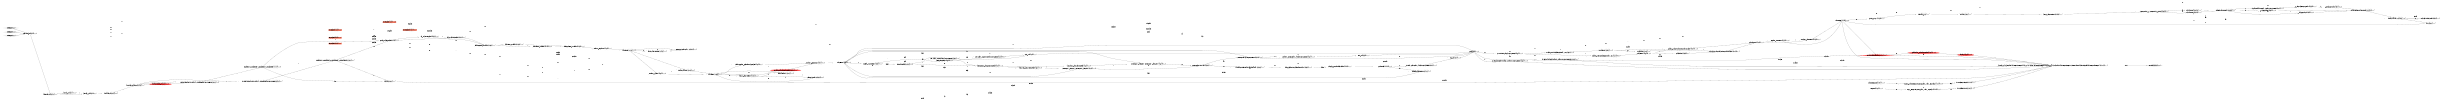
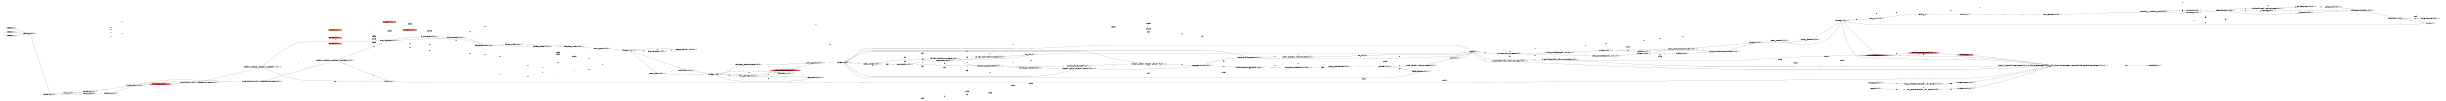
node "File newWLJarFile = null@@@6@@@['1', '1', '0']": added
